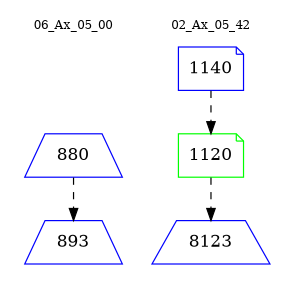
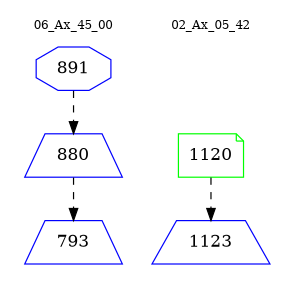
cluster "06_Ax_05_00": label "06_Ax_05_00" -> "06_Ax_45_00"
node "891": added
node "1140": removed
node "893": label "893" -> "793"
node "8123": label "8123" -> "1123"
